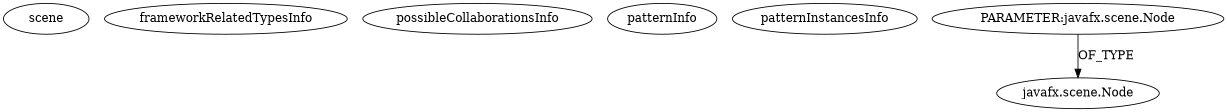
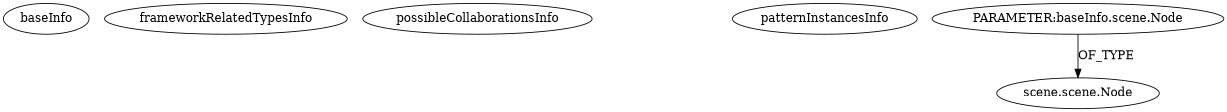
node "scene": label "scene" -> "baseInfo"
node "patternInfo": removed
node "PARAMETER:javafx.scene.Node": label "PARAMETER:javafx.scene.Node" -> "PARAMETER:baseInfo.scene.Node"
node "javafx.scene.Node": label "javafx.scene.Node" -> "scene.scene.Node"
